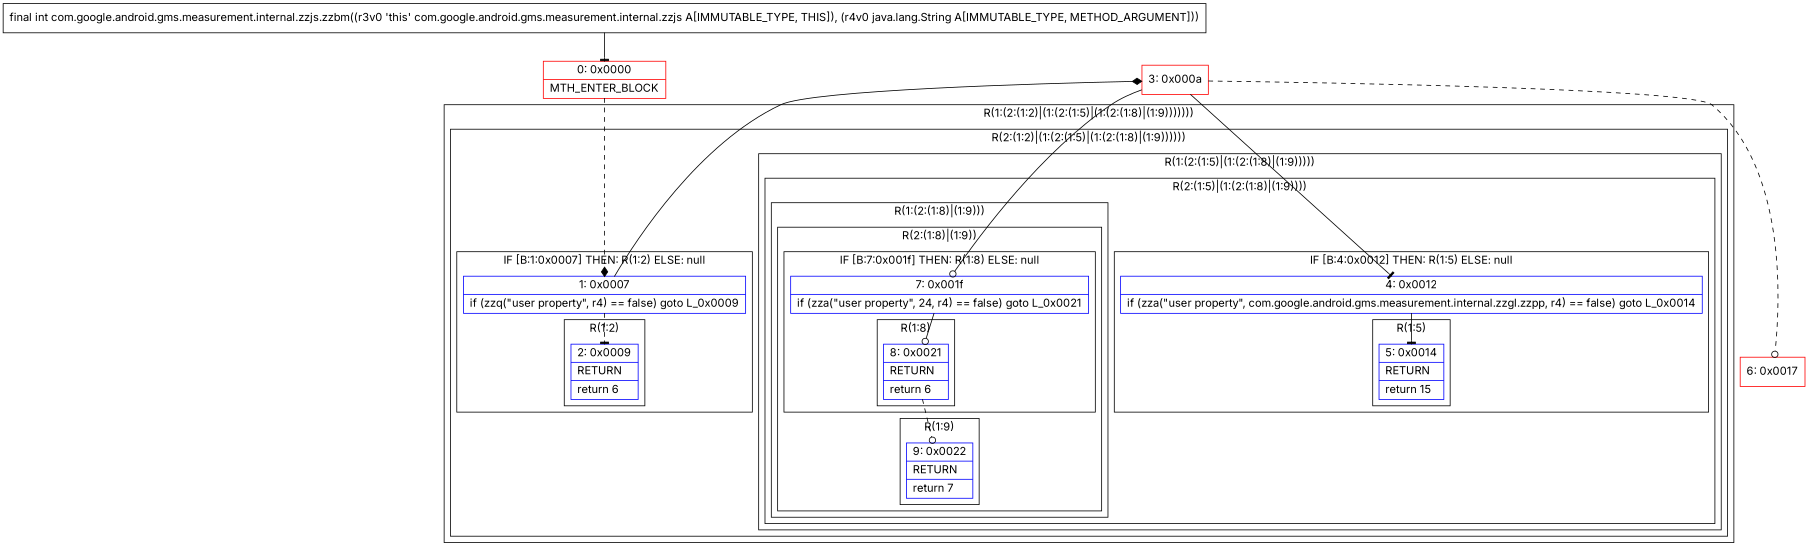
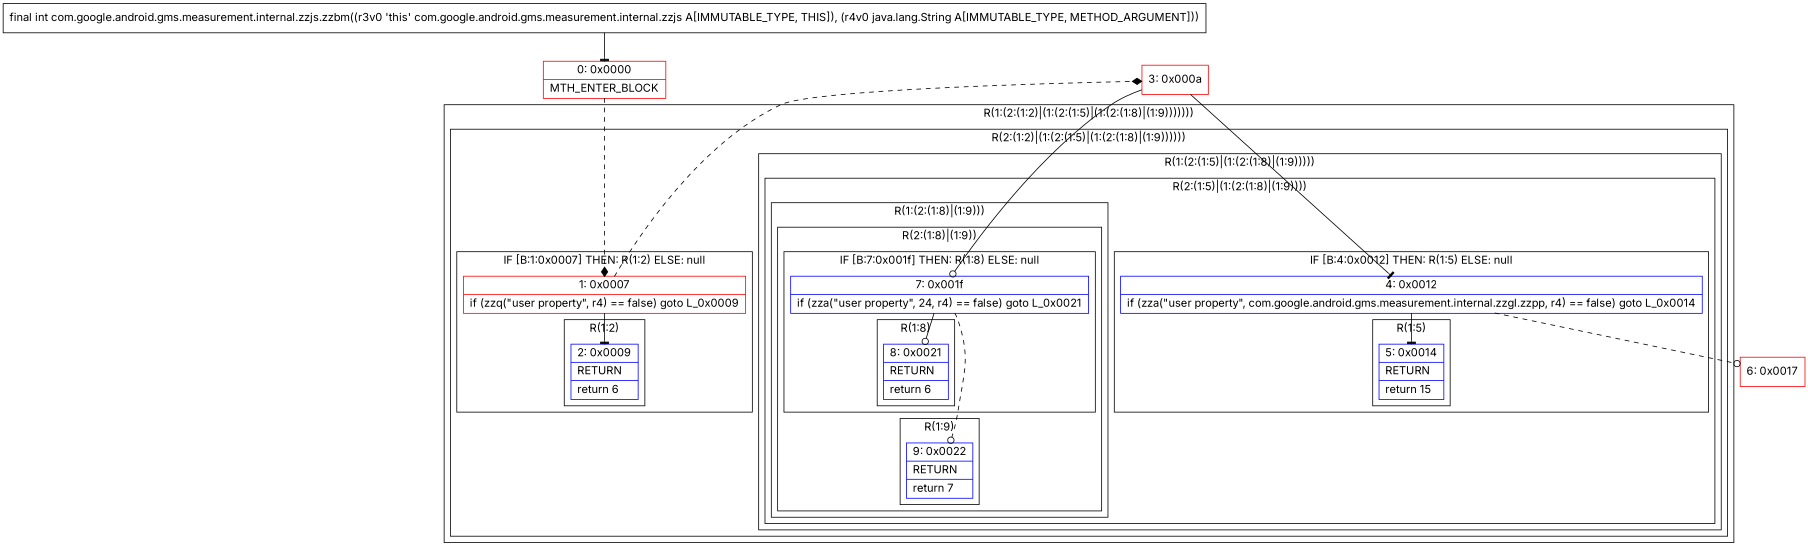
edge "3: 0x000a" -> "6: 0x0017": now "4: 0x0012" -> "6: 0x0017"
edge "1: 0x0007" -> "3: 0x000a": style solid -> dashed
node "1: 0x0007": color blue -> red
edge "1: 0x0007" -> "2: 0x0009": style dashed -> solid
edge "8: 0x0021" -> "9: 0x0022": now "7: 0x001f" -> "9: 0x0022"
